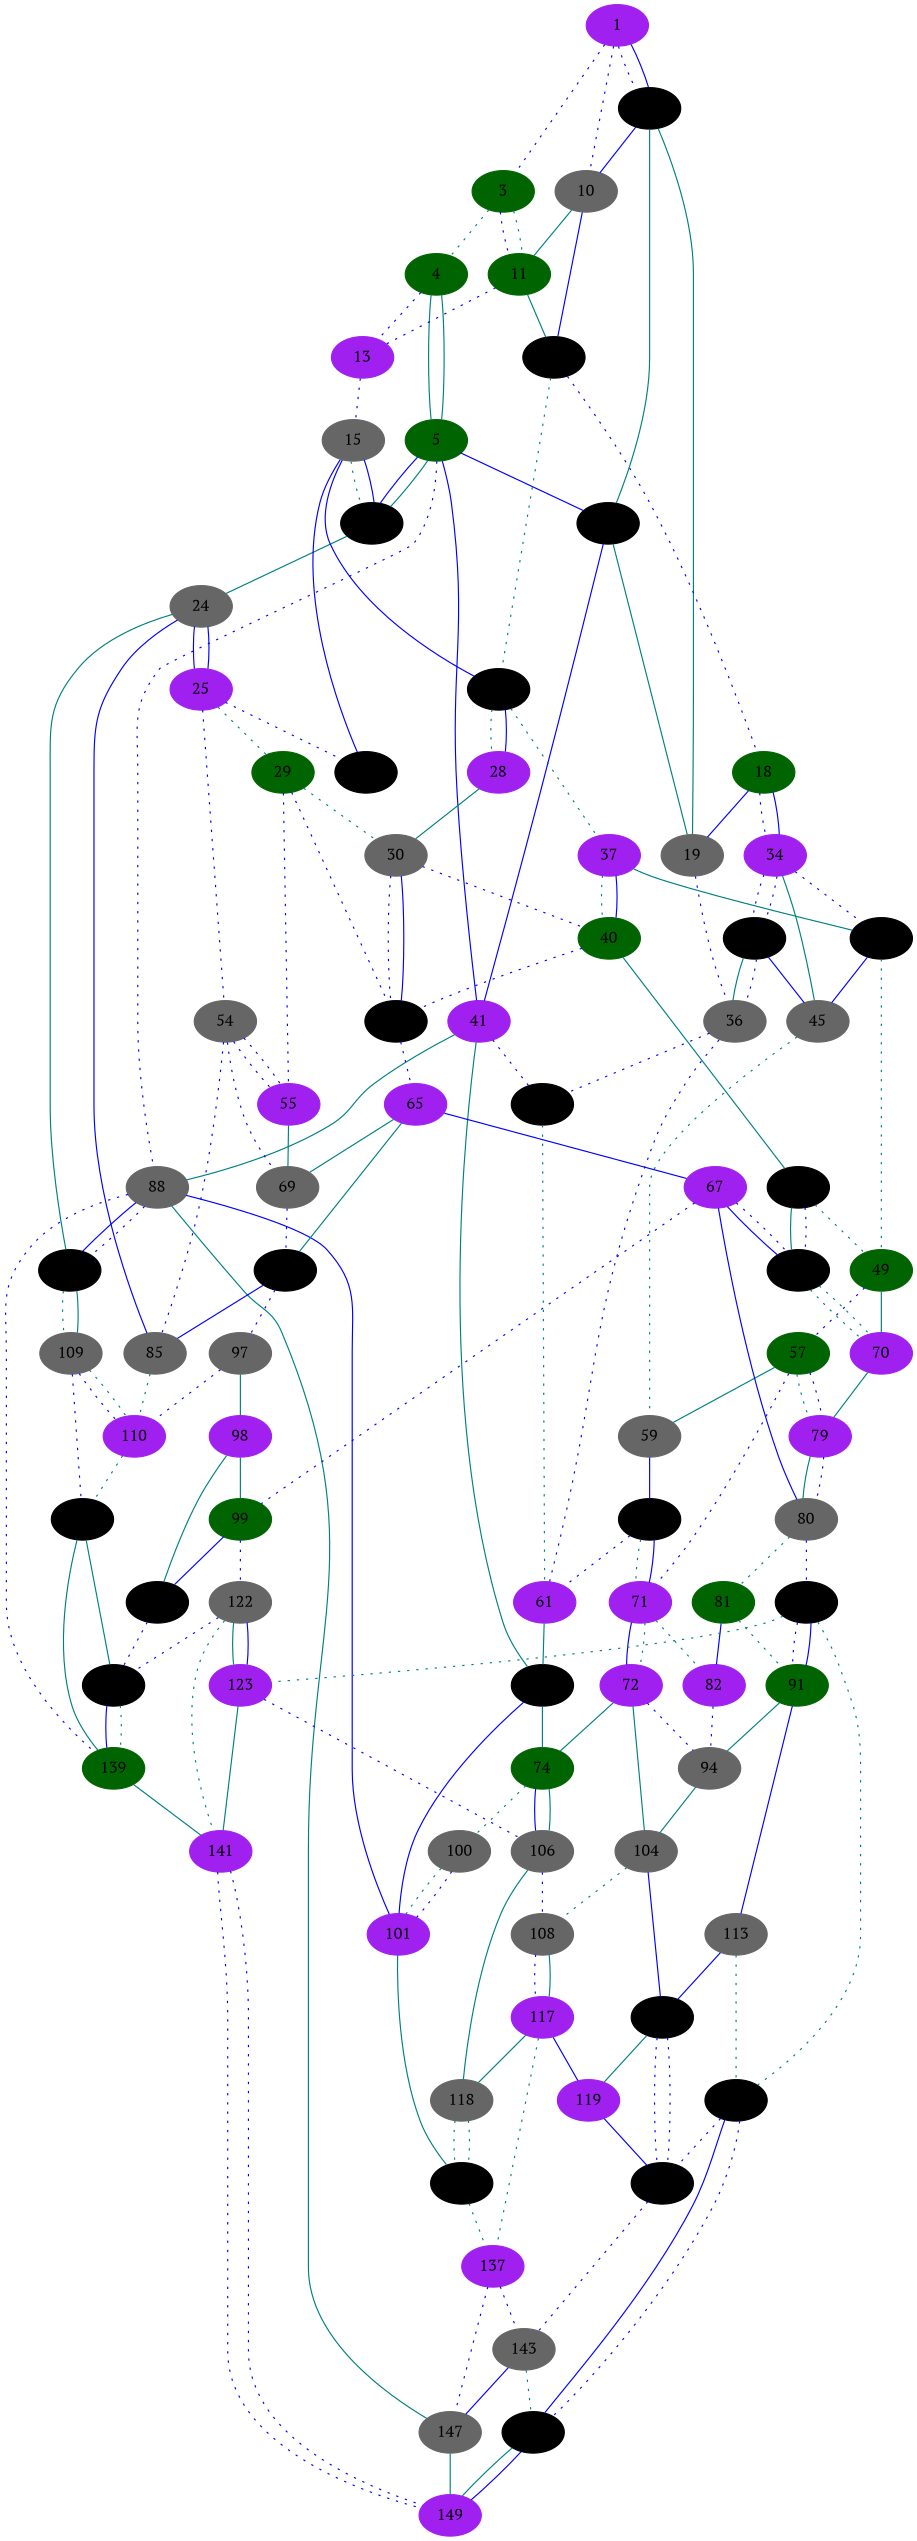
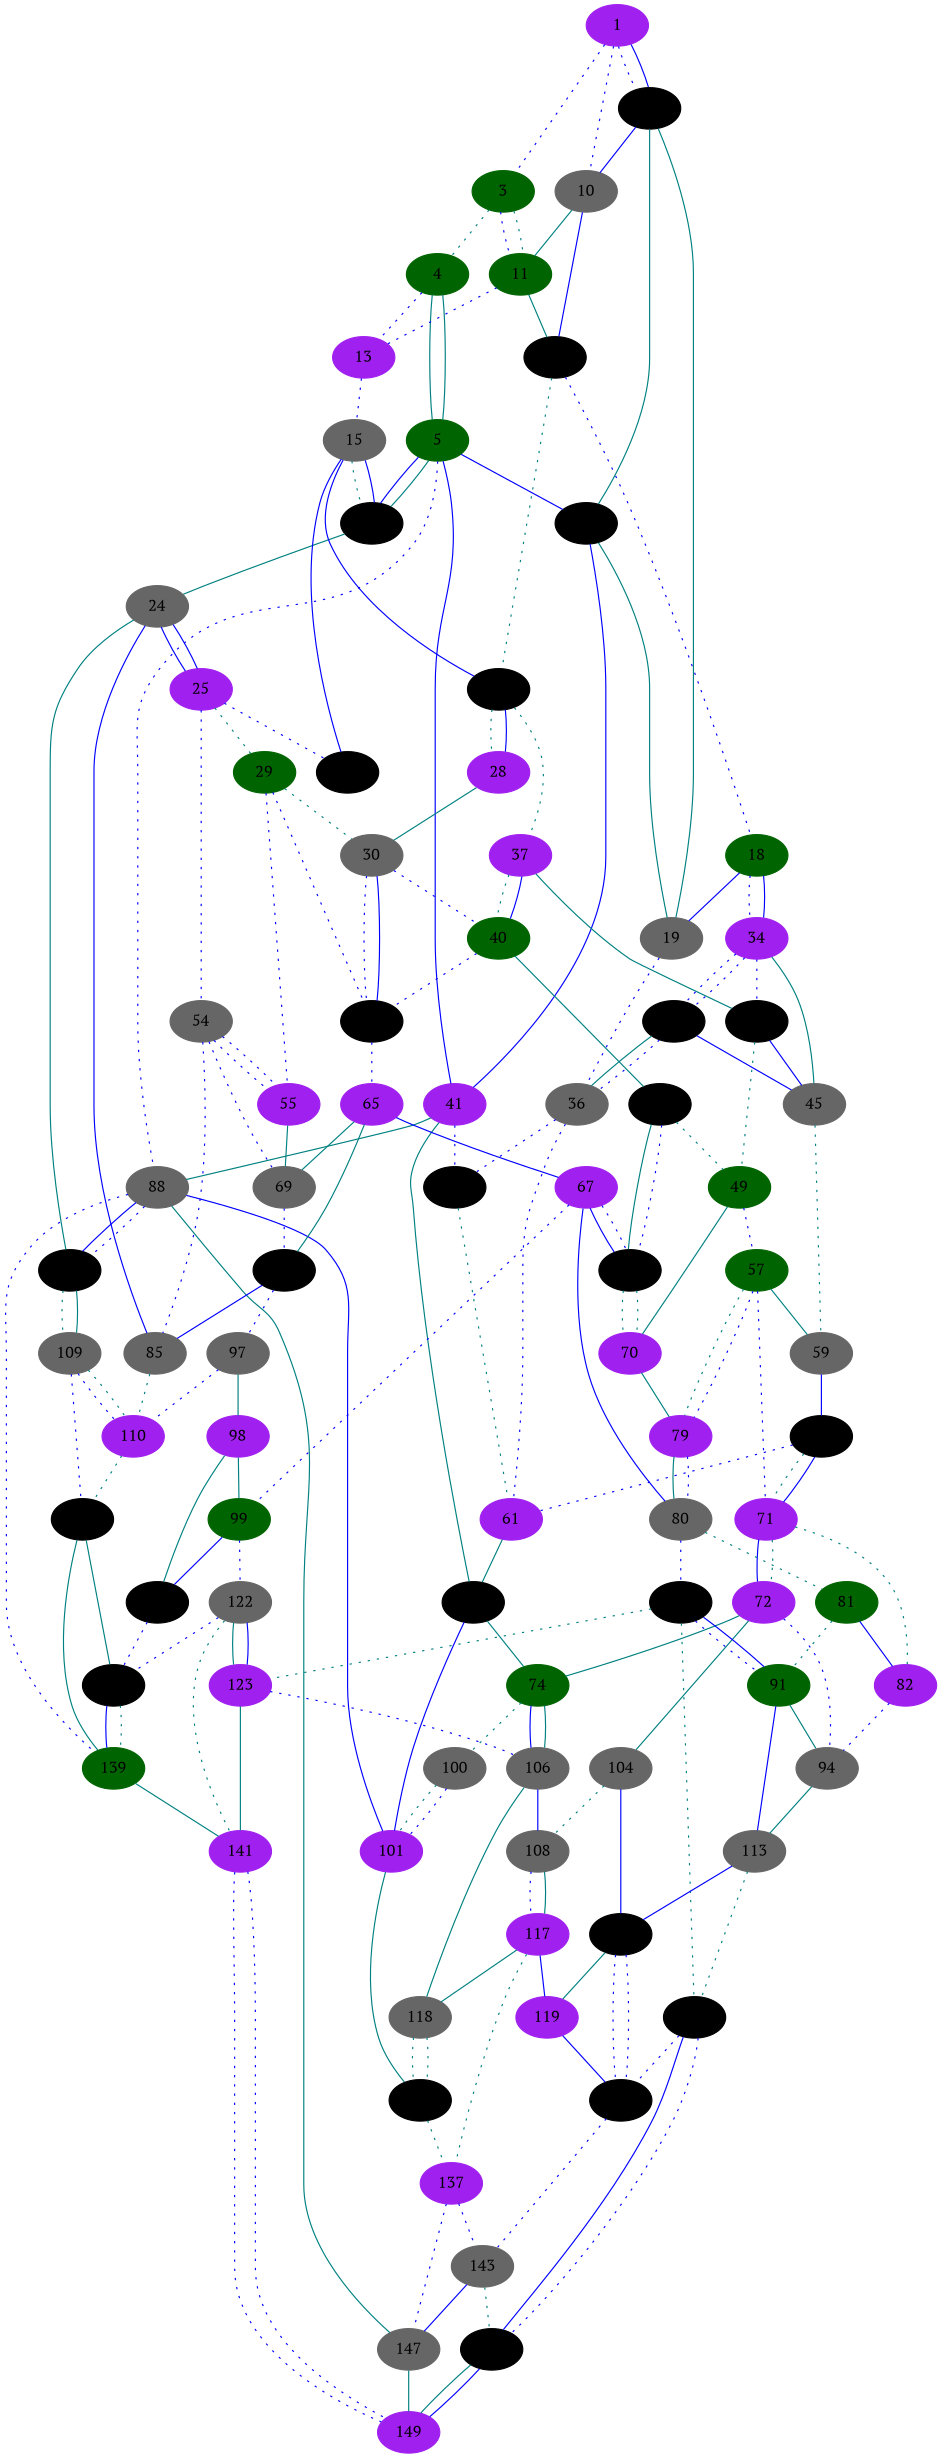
edge "94" -- "104": now "94" -- "113"
edge "106" -- "108": style dotted -> solid
